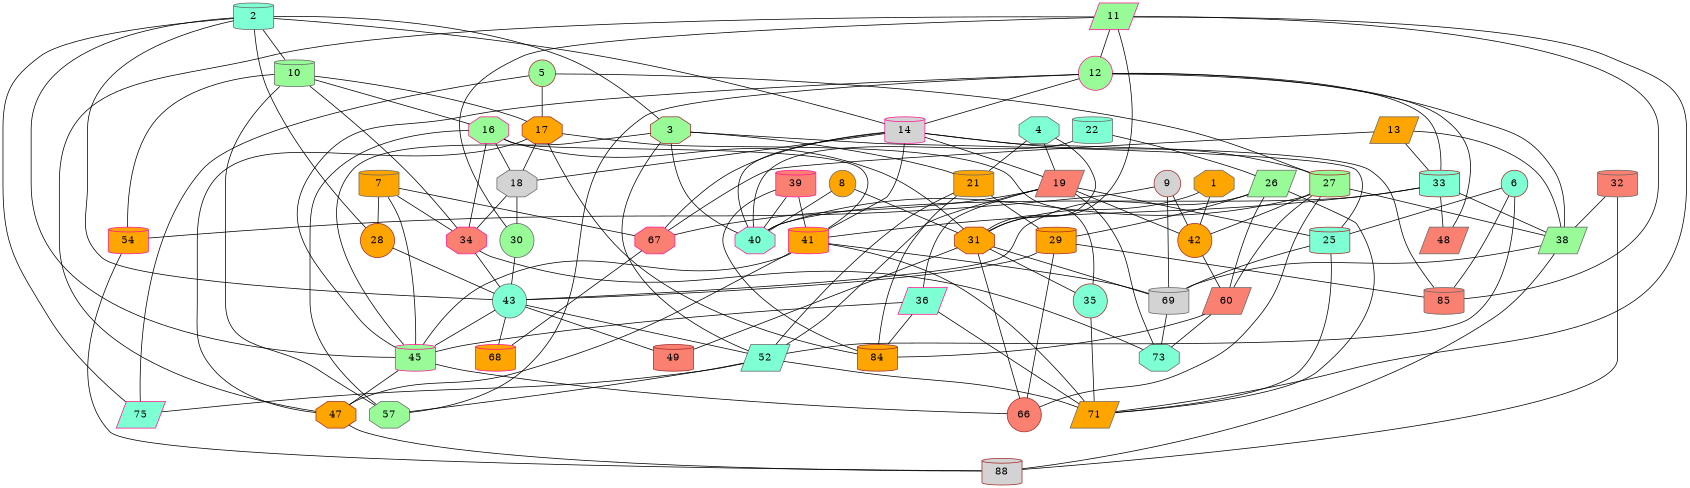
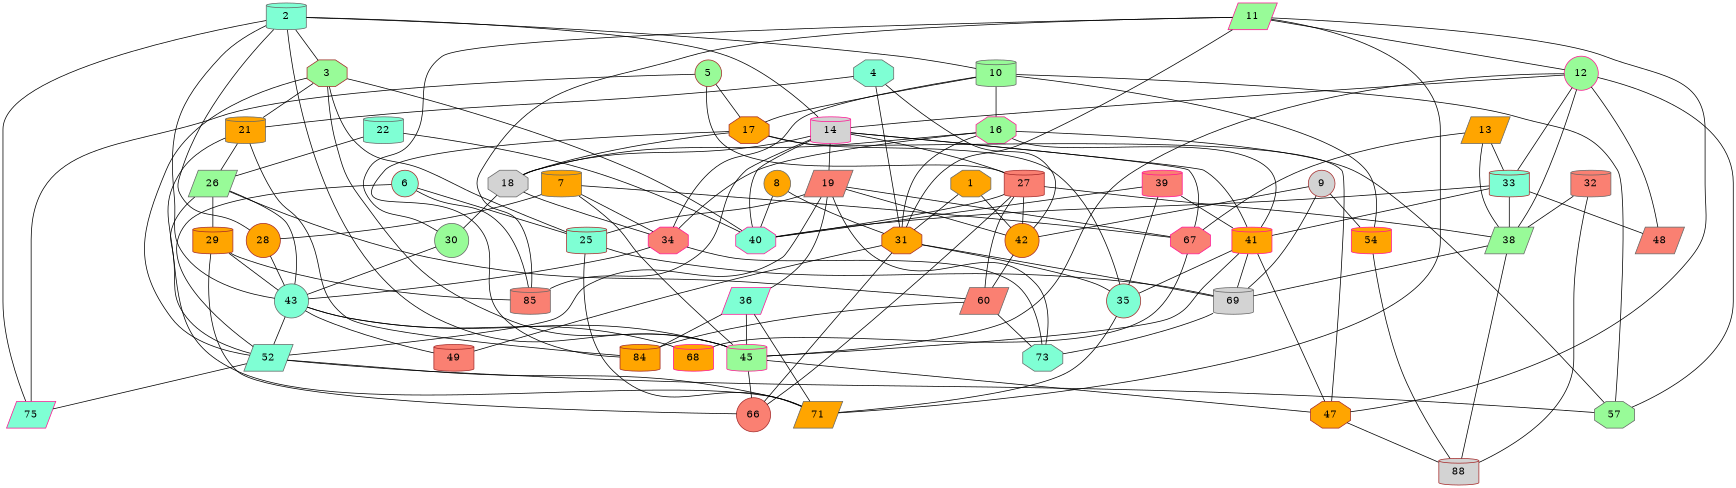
edge "4" -- "19": now "4" -- "42"
node "27": fillcolor palegreen -> salmon
edge "21" -- "29": now "21" -- "26"
edge "39" -- "84": now "39" -- "35"
edge "41" -- "71": now "41" -- "35"
